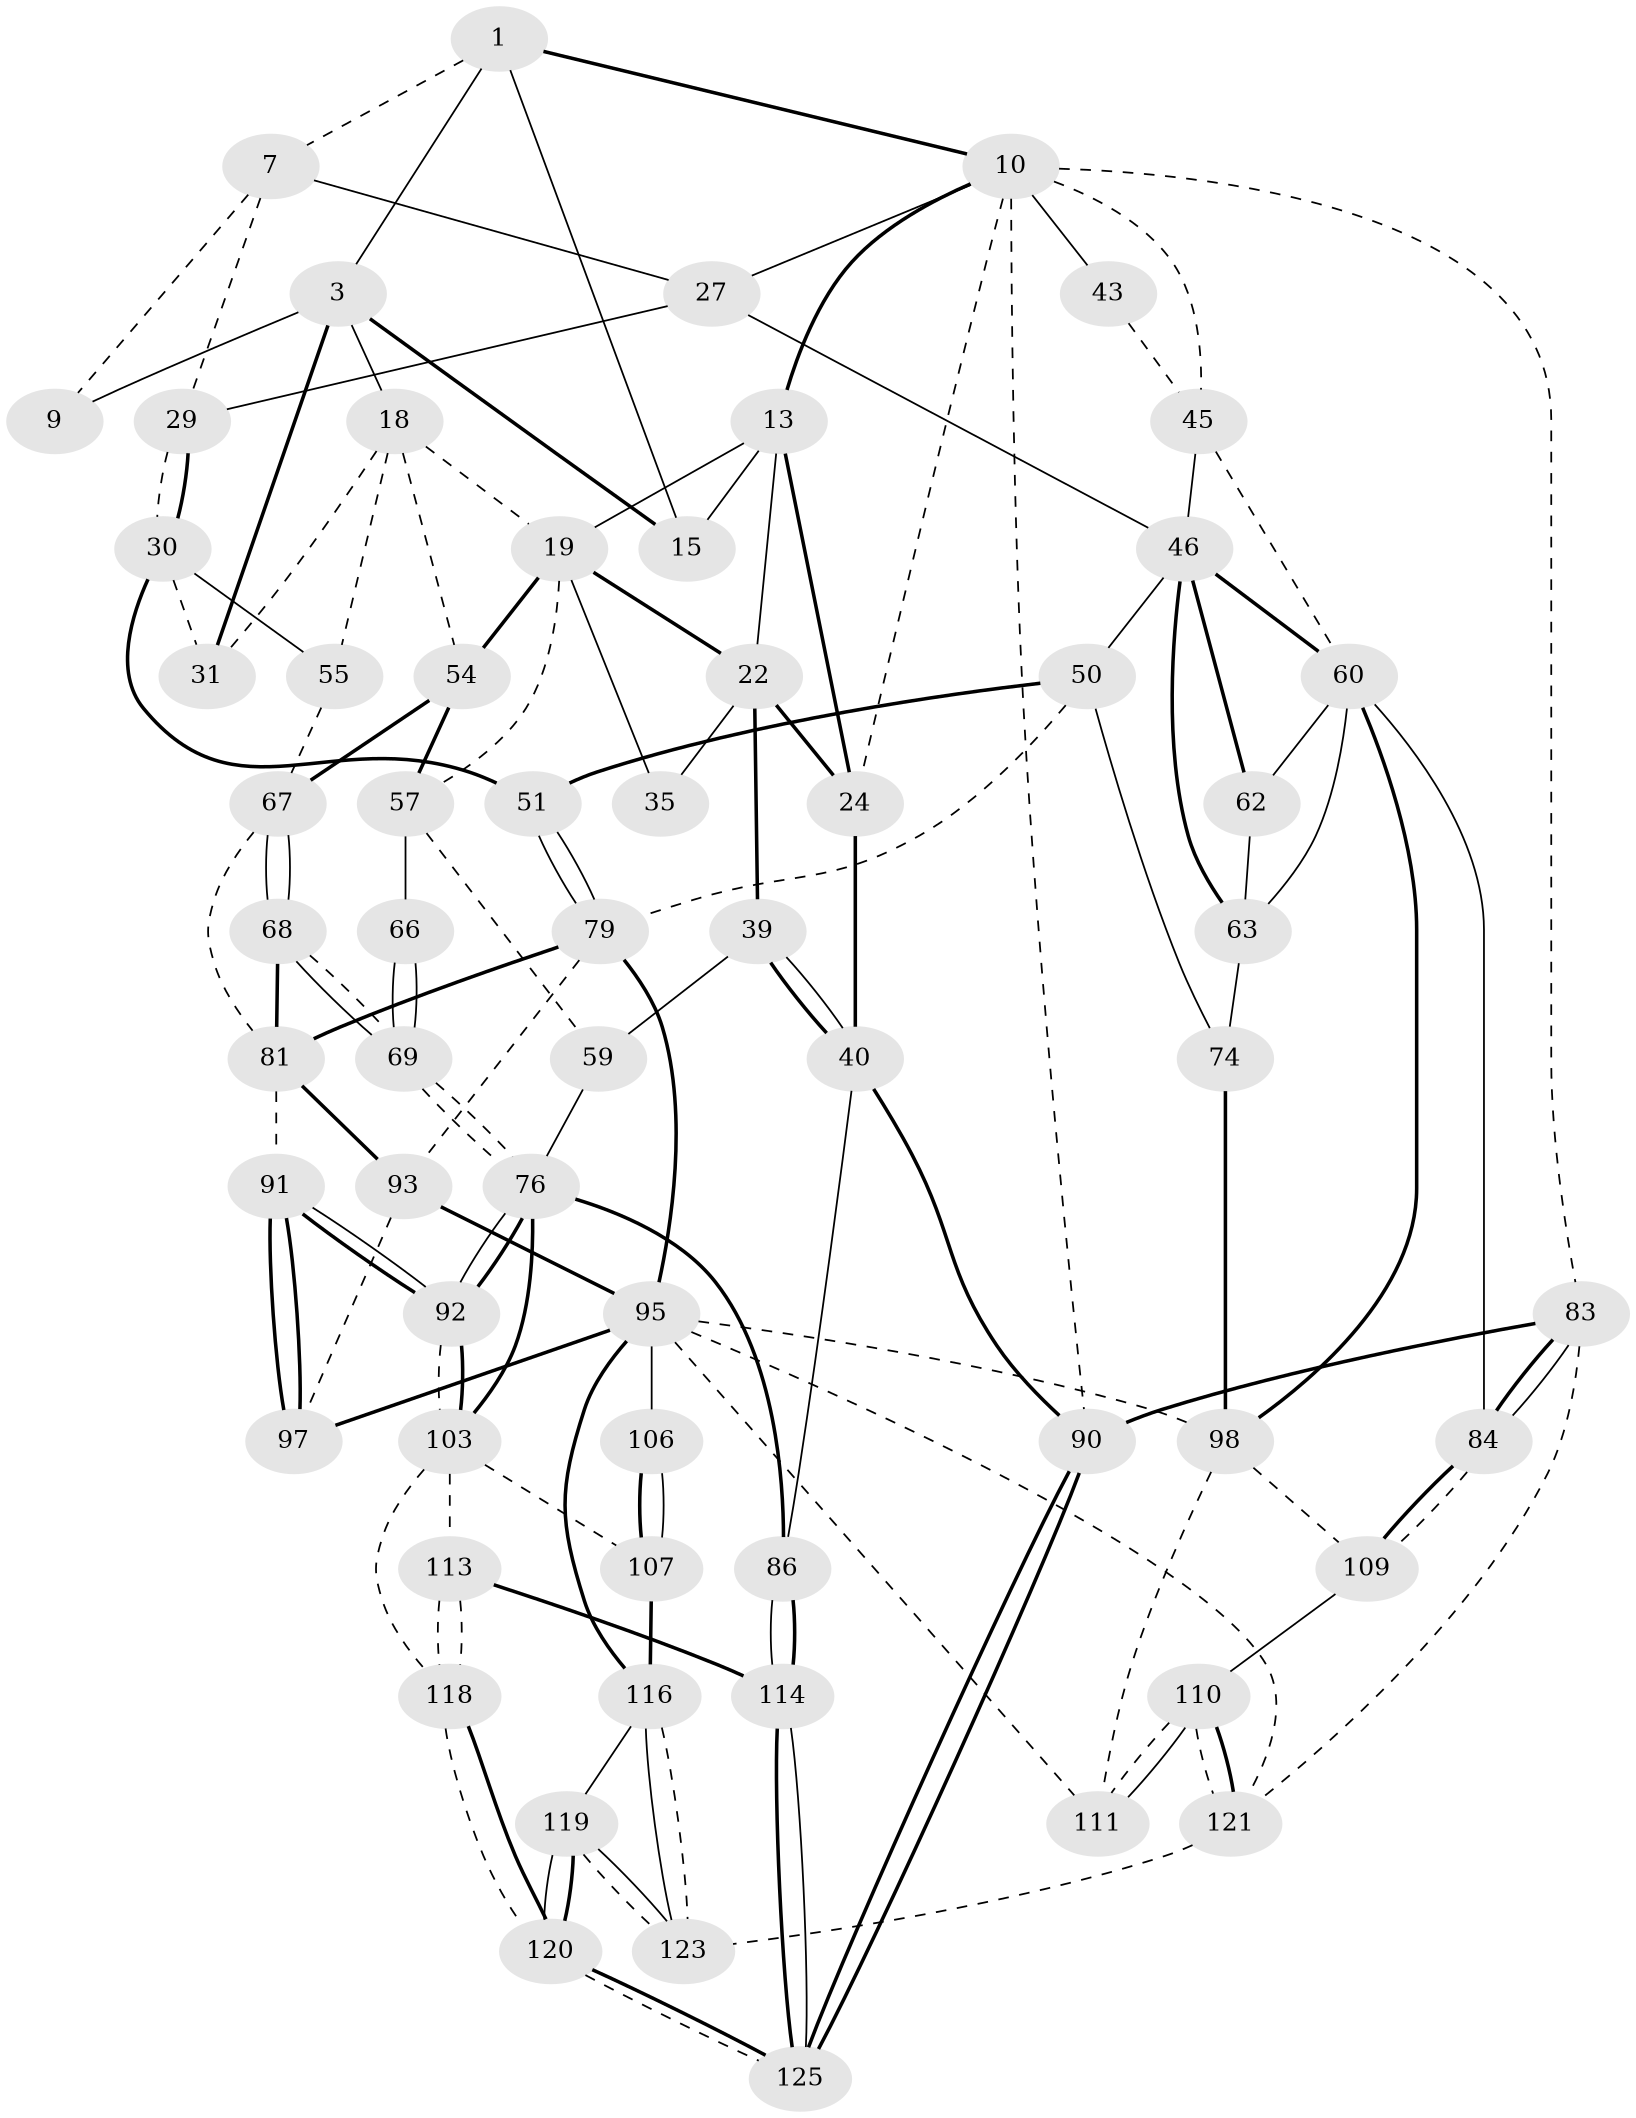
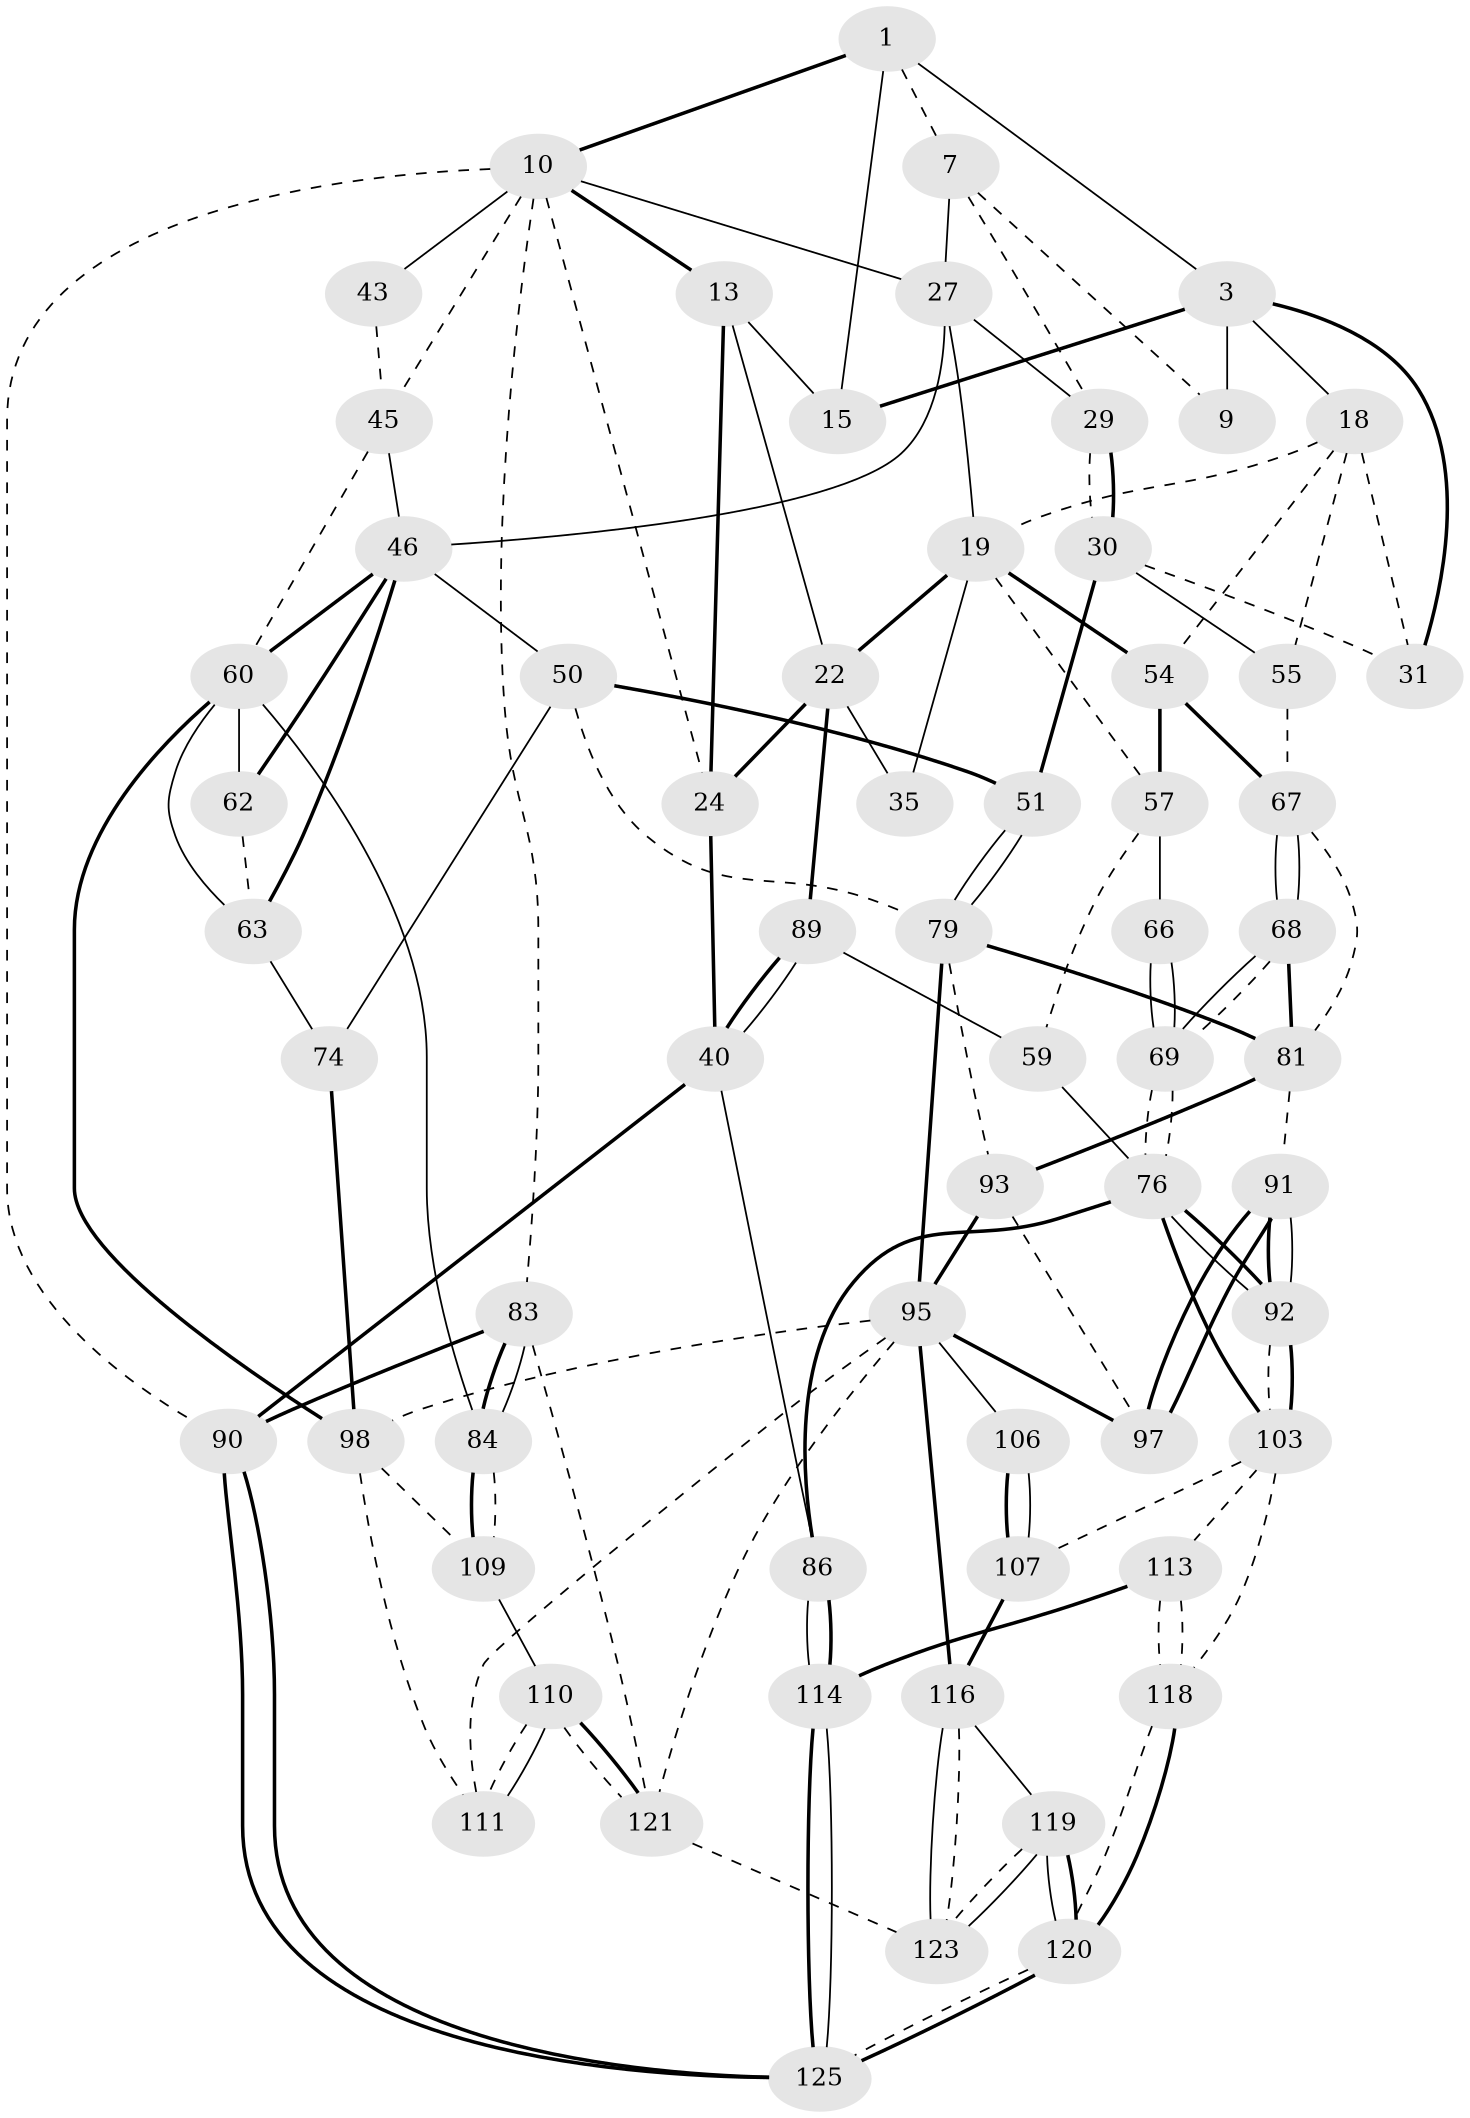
edge "13" -- "19": now "27" -- "19"
edge "62" -- "63": style solid -> dashed
node "39": label "39" -> "89"
